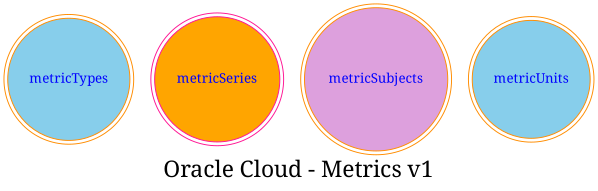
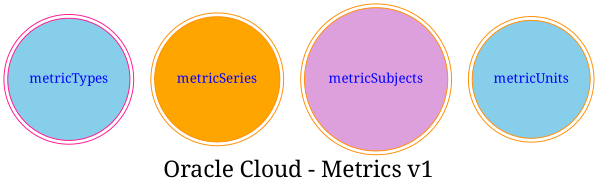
node "metricTypes": color darkorange -> deeppink
node "metricSeries": color deeppink -> darkorange
